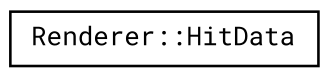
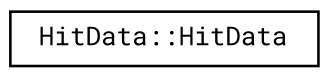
node "Renderer::HitData": label "Renderer::HitData" -> "HitData::HitData"
